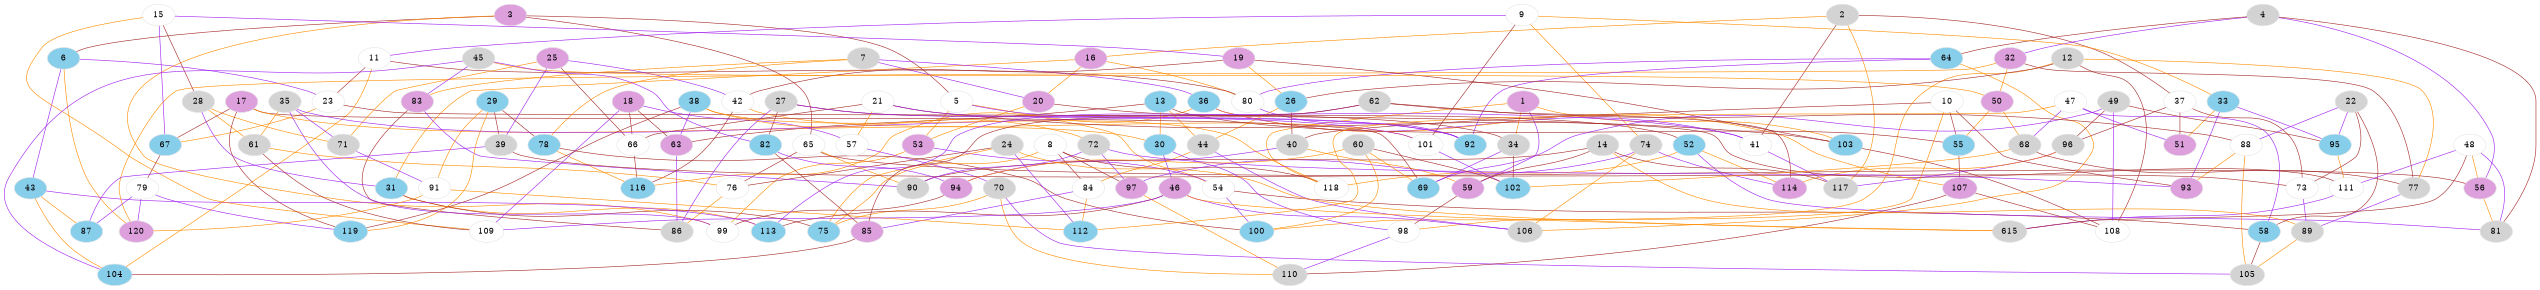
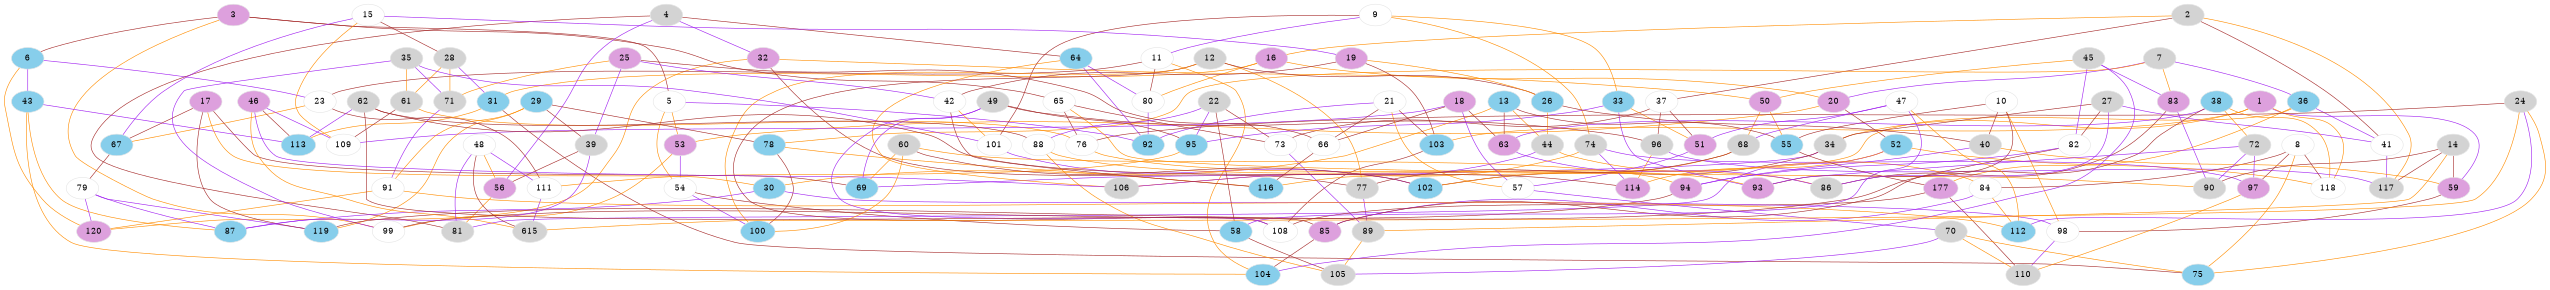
node "82": fillcolor skyblue -> white
edge "30" -- "46": now "30" -- "87"
edge "51" -- "57": added
node "107": label "107" -> "177"
